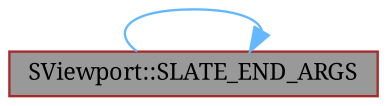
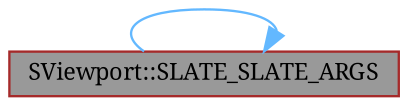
node "SViewport::SLATE_END_ARGS": label "SViewport::SLATE_END_ARGS" -> "SViewport::SLATE_SLATE_ARGS"
